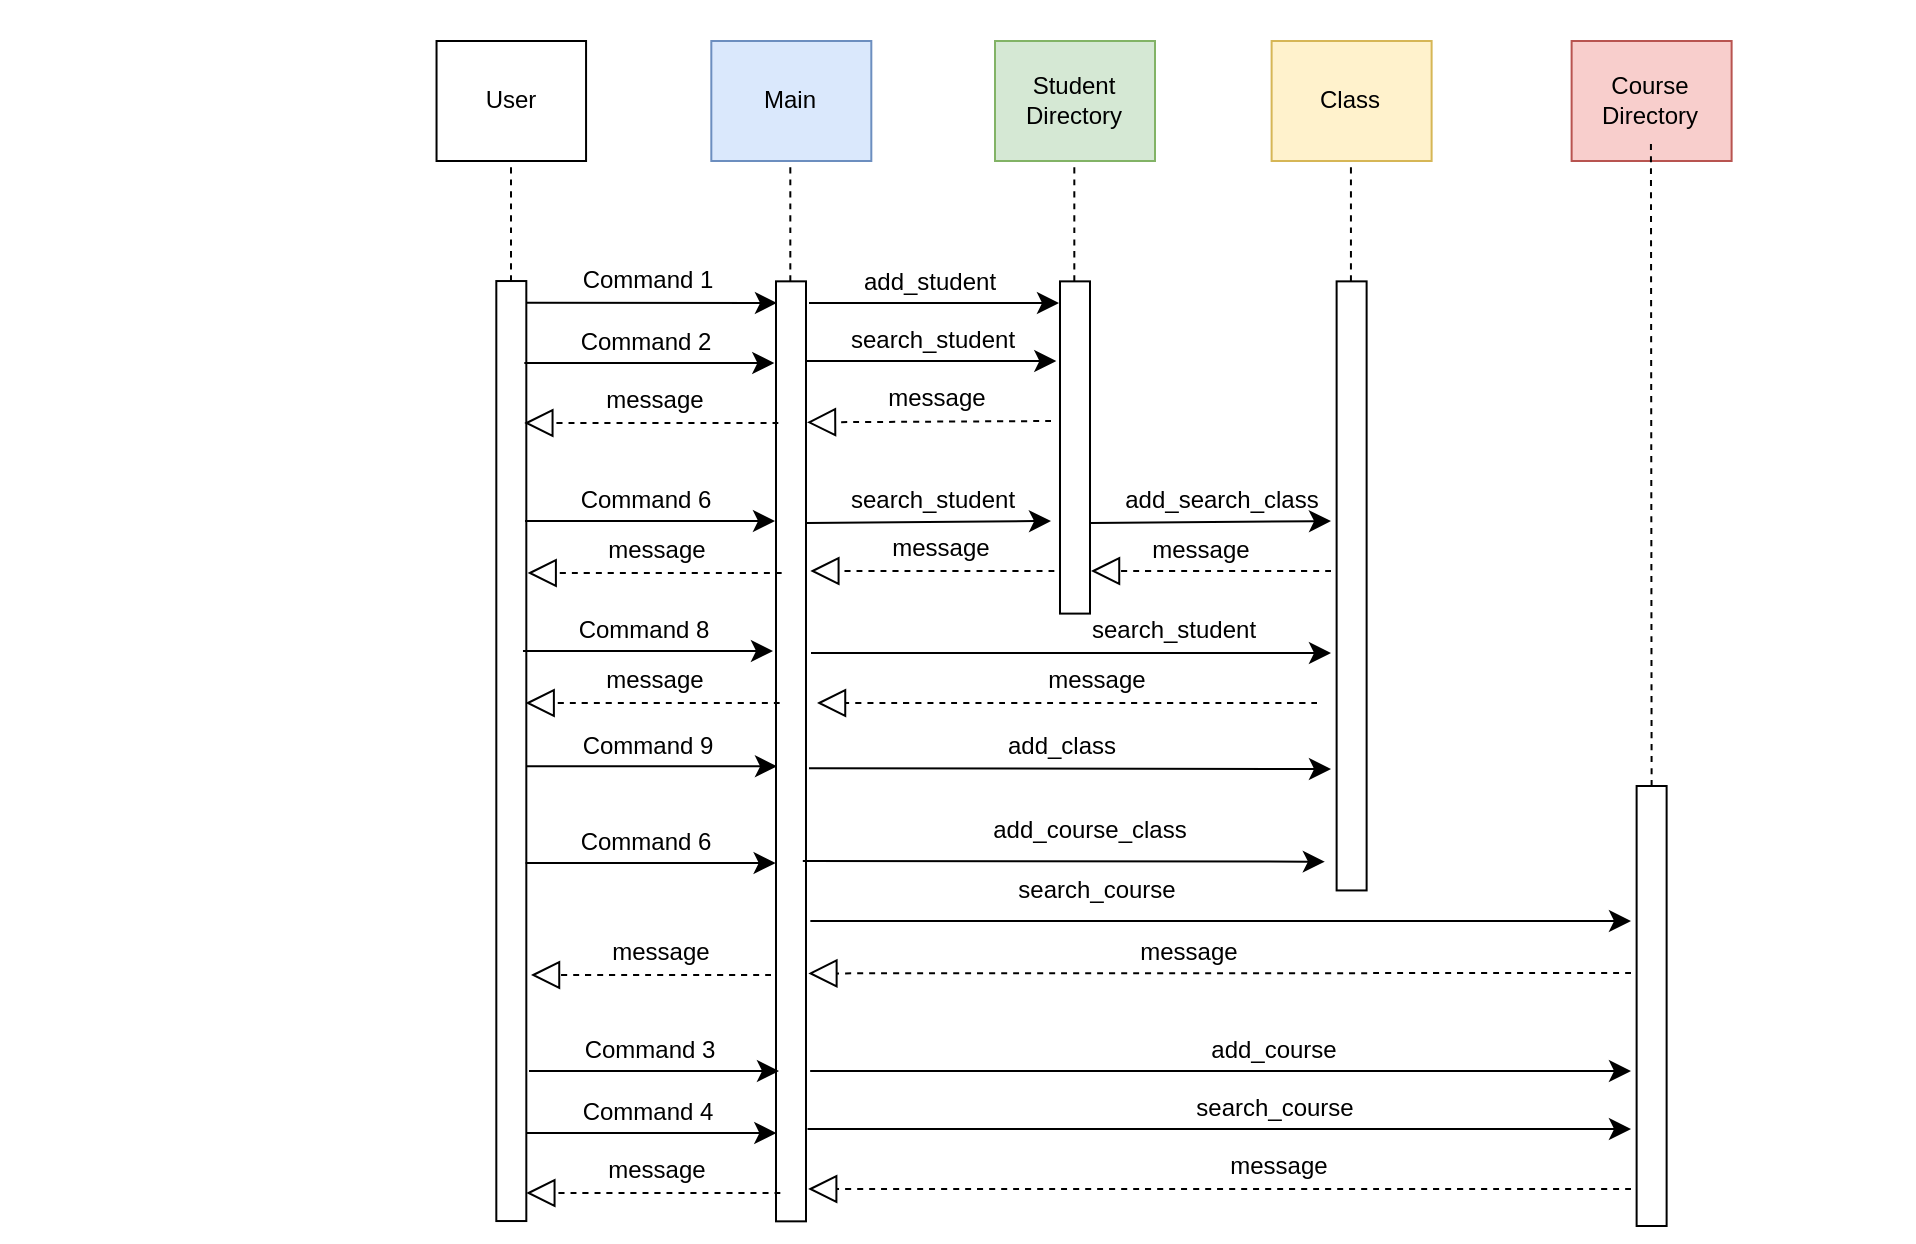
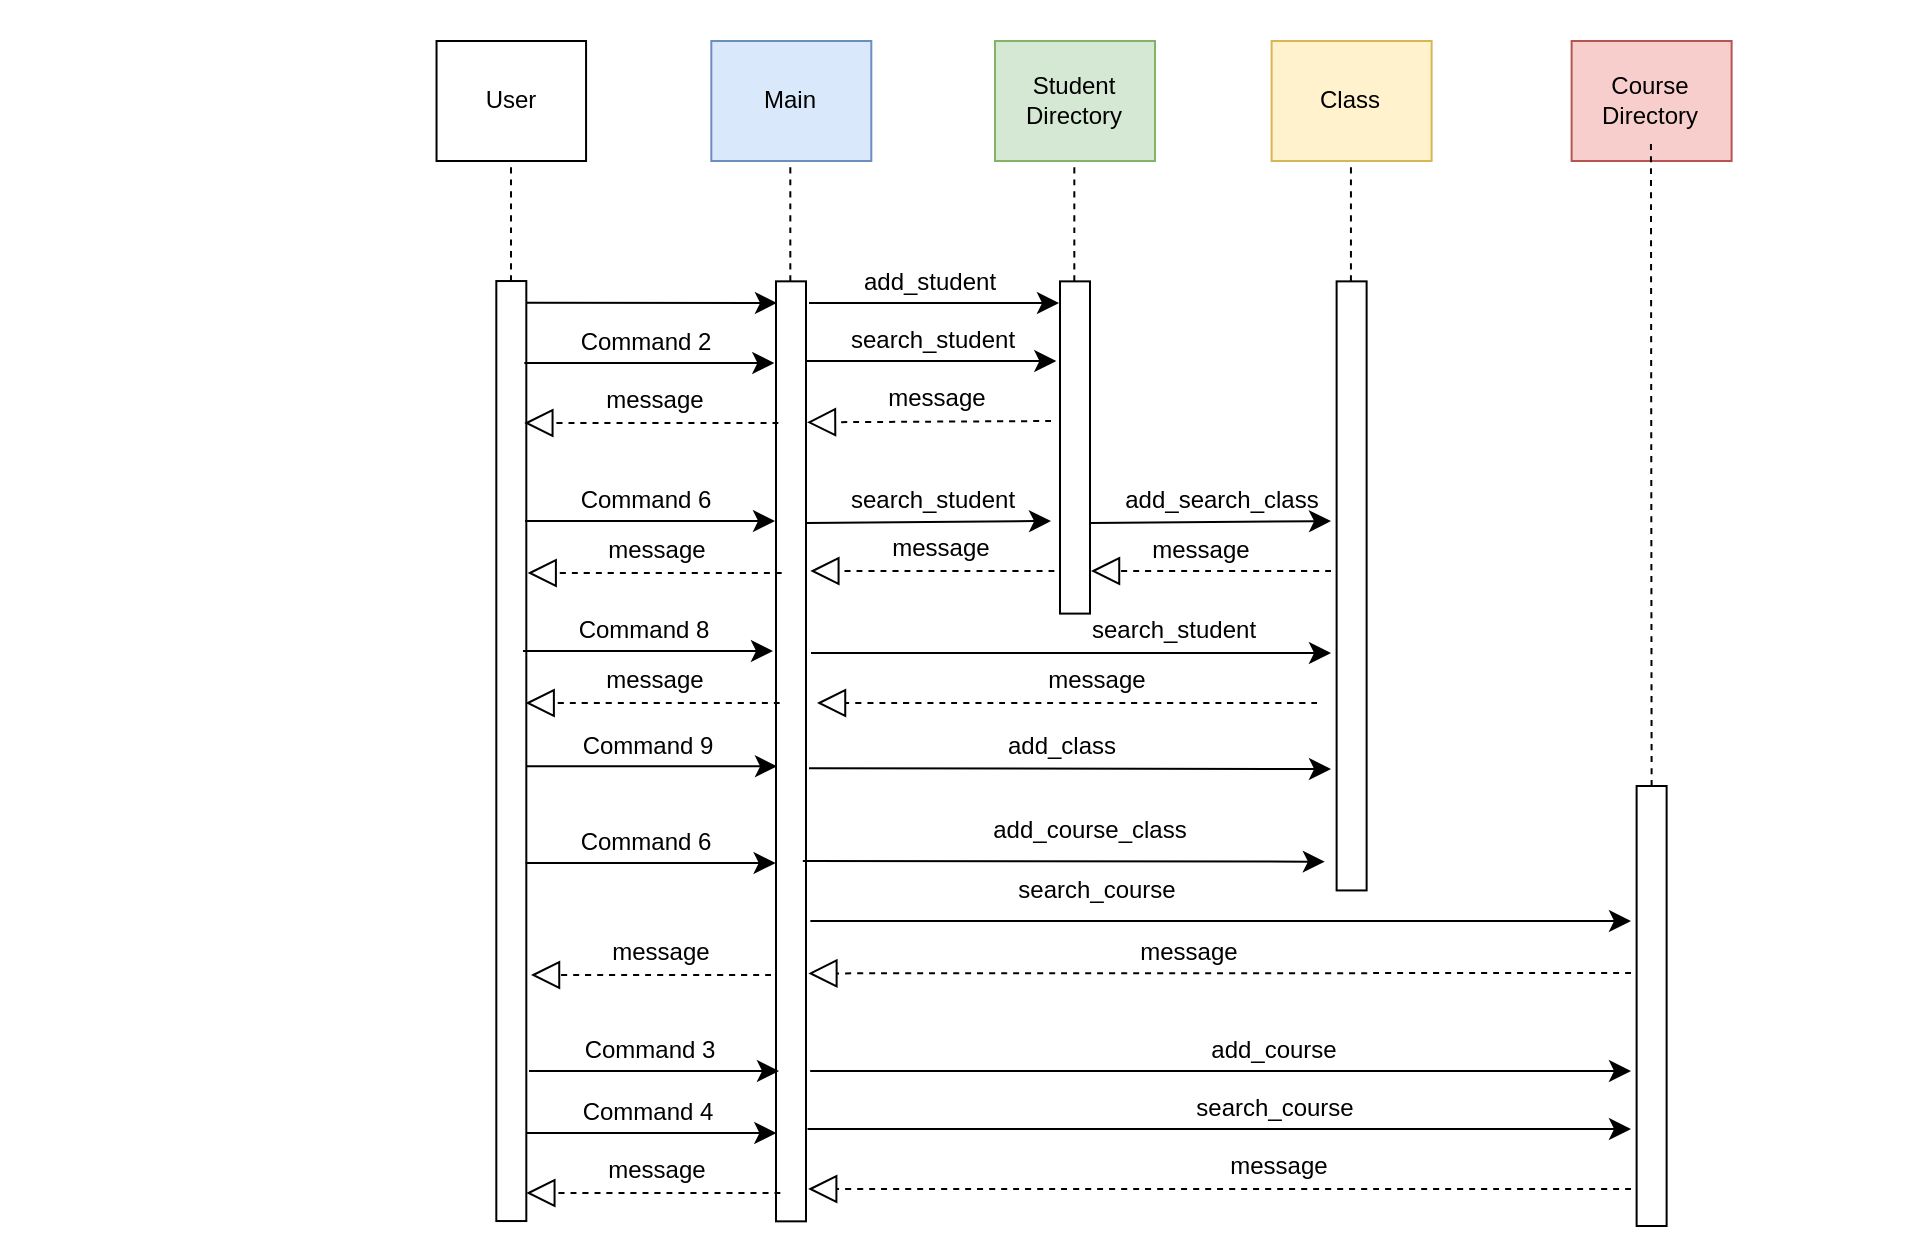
node "Command 1": removed
